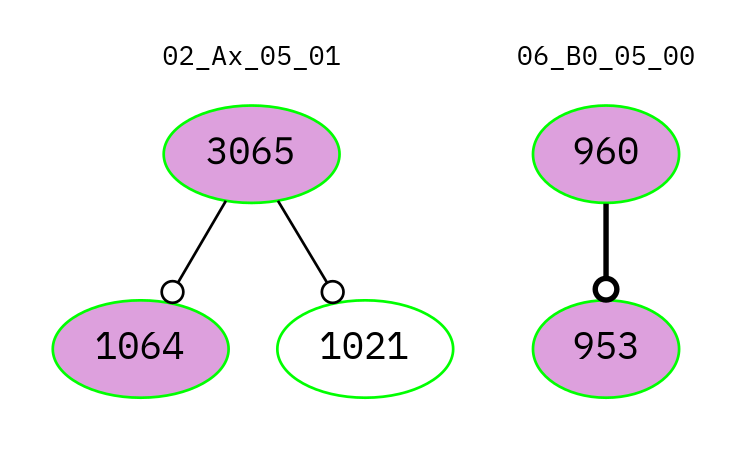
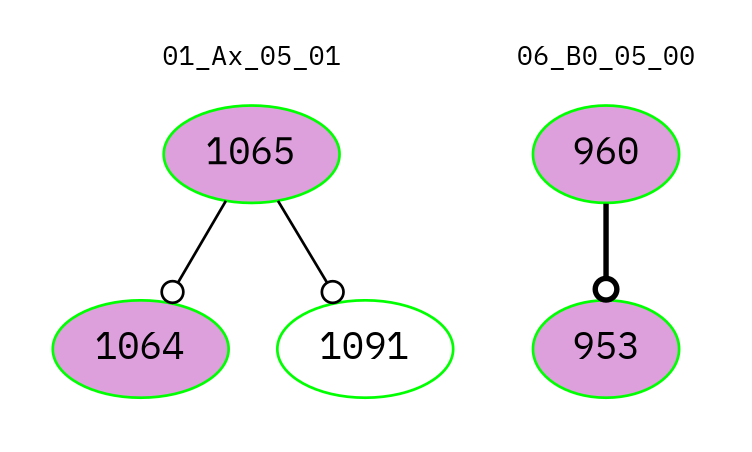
cluster "02_Ax_05_01": label "02_Ax_05_01" -> "01_Ax_05_01"
node "3065": label "3065" -> "1065"
node "1021": label "1021" -> "1091"
